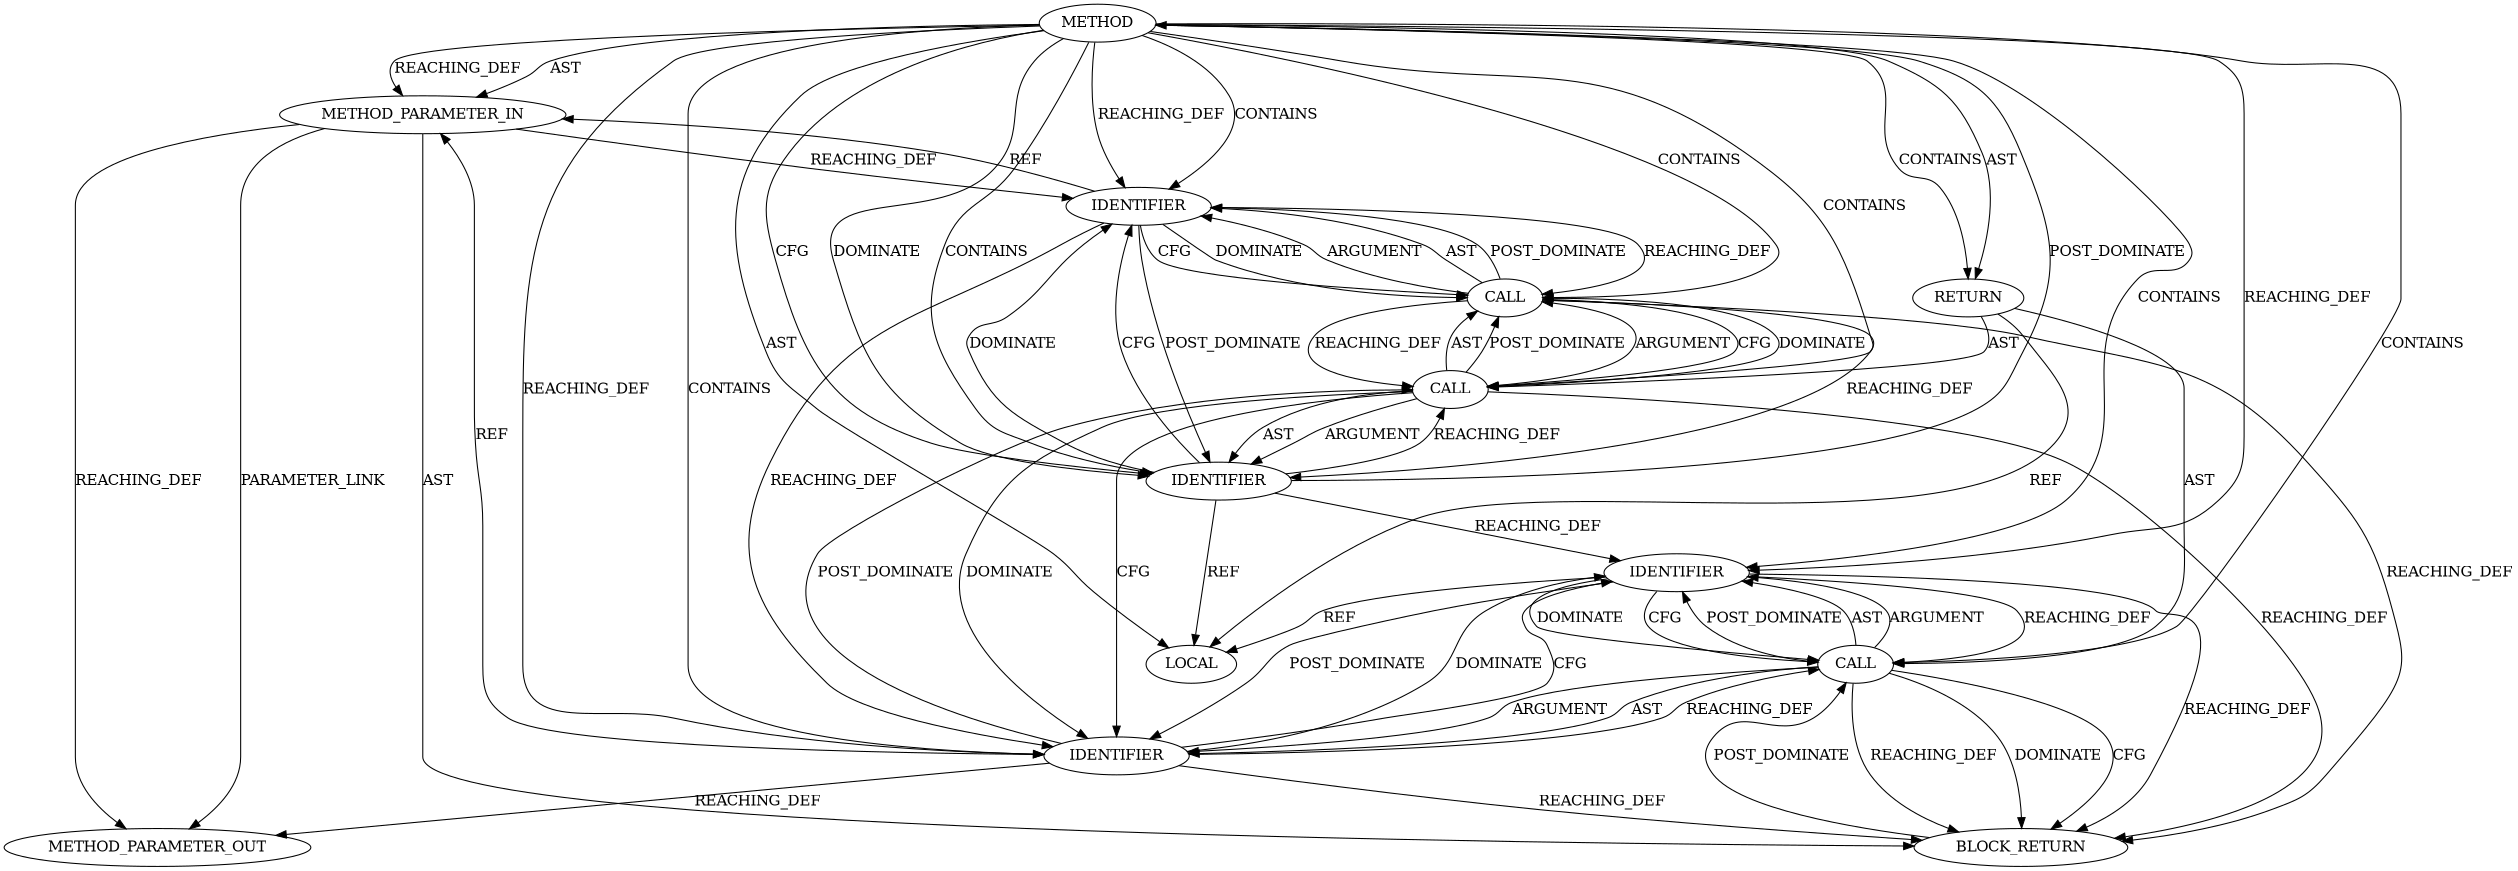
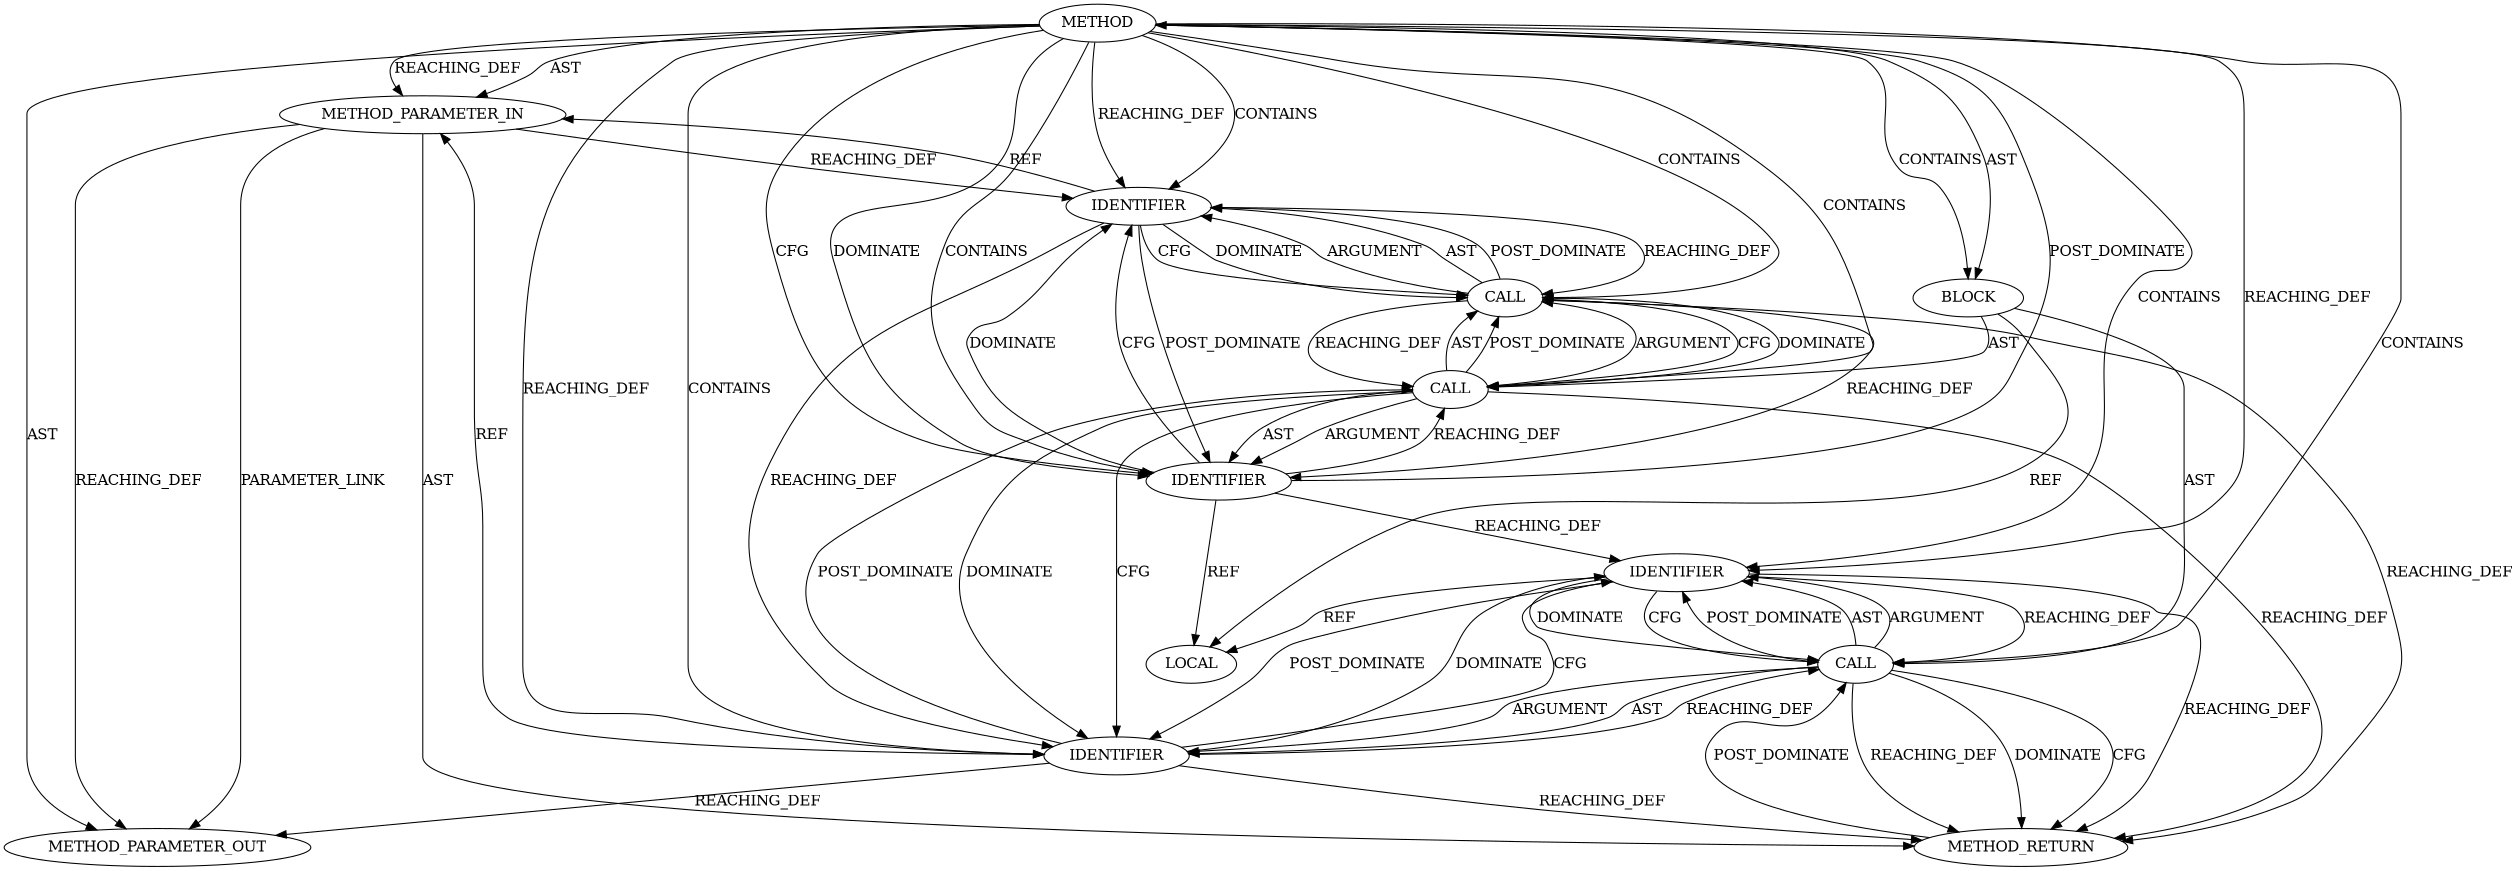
node "RETURN": label "RETURN" -> "BLOCK"
edge "METHOD" -> "LOCAL": now "METHOD" -> "METHOD_PARAMETER_OUT"
node "BLOCK_RETURN": label "BLOCK_RETURN" -> "METHOD_RETURN"
